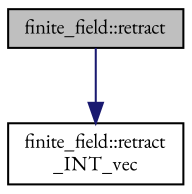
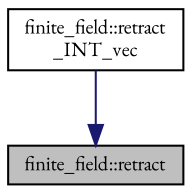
edge "finite_field::retract" -> "finite_field::retract _INT_vec": reversed
